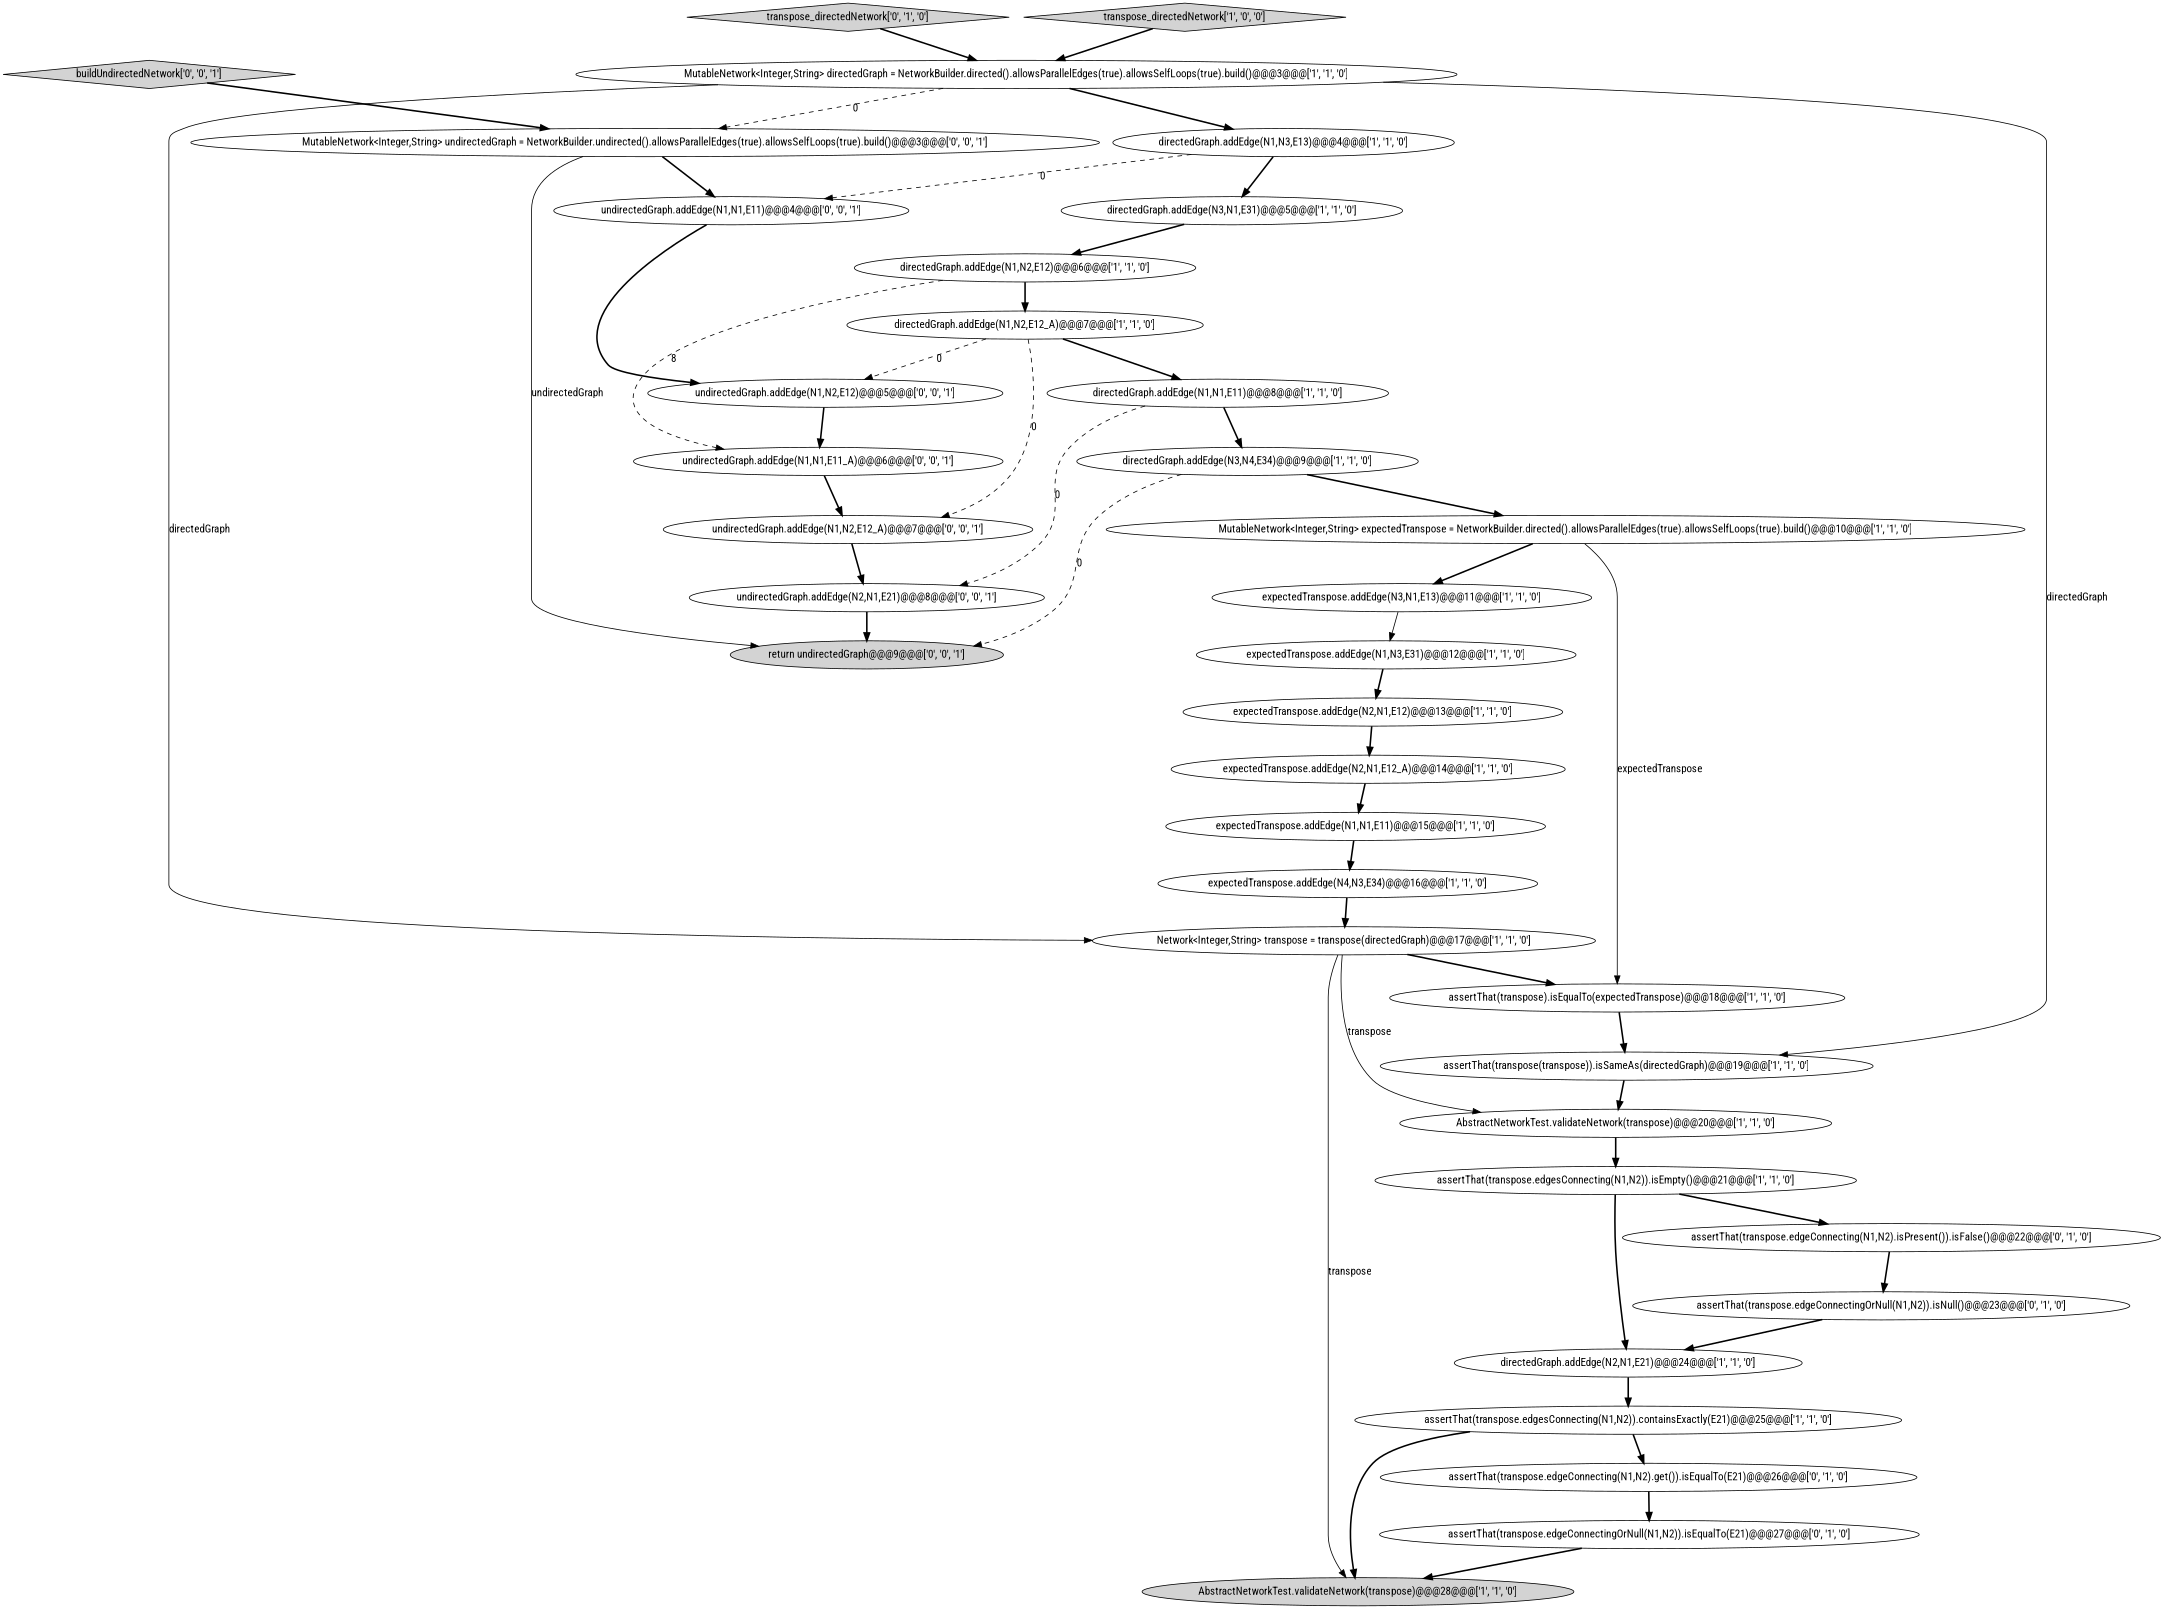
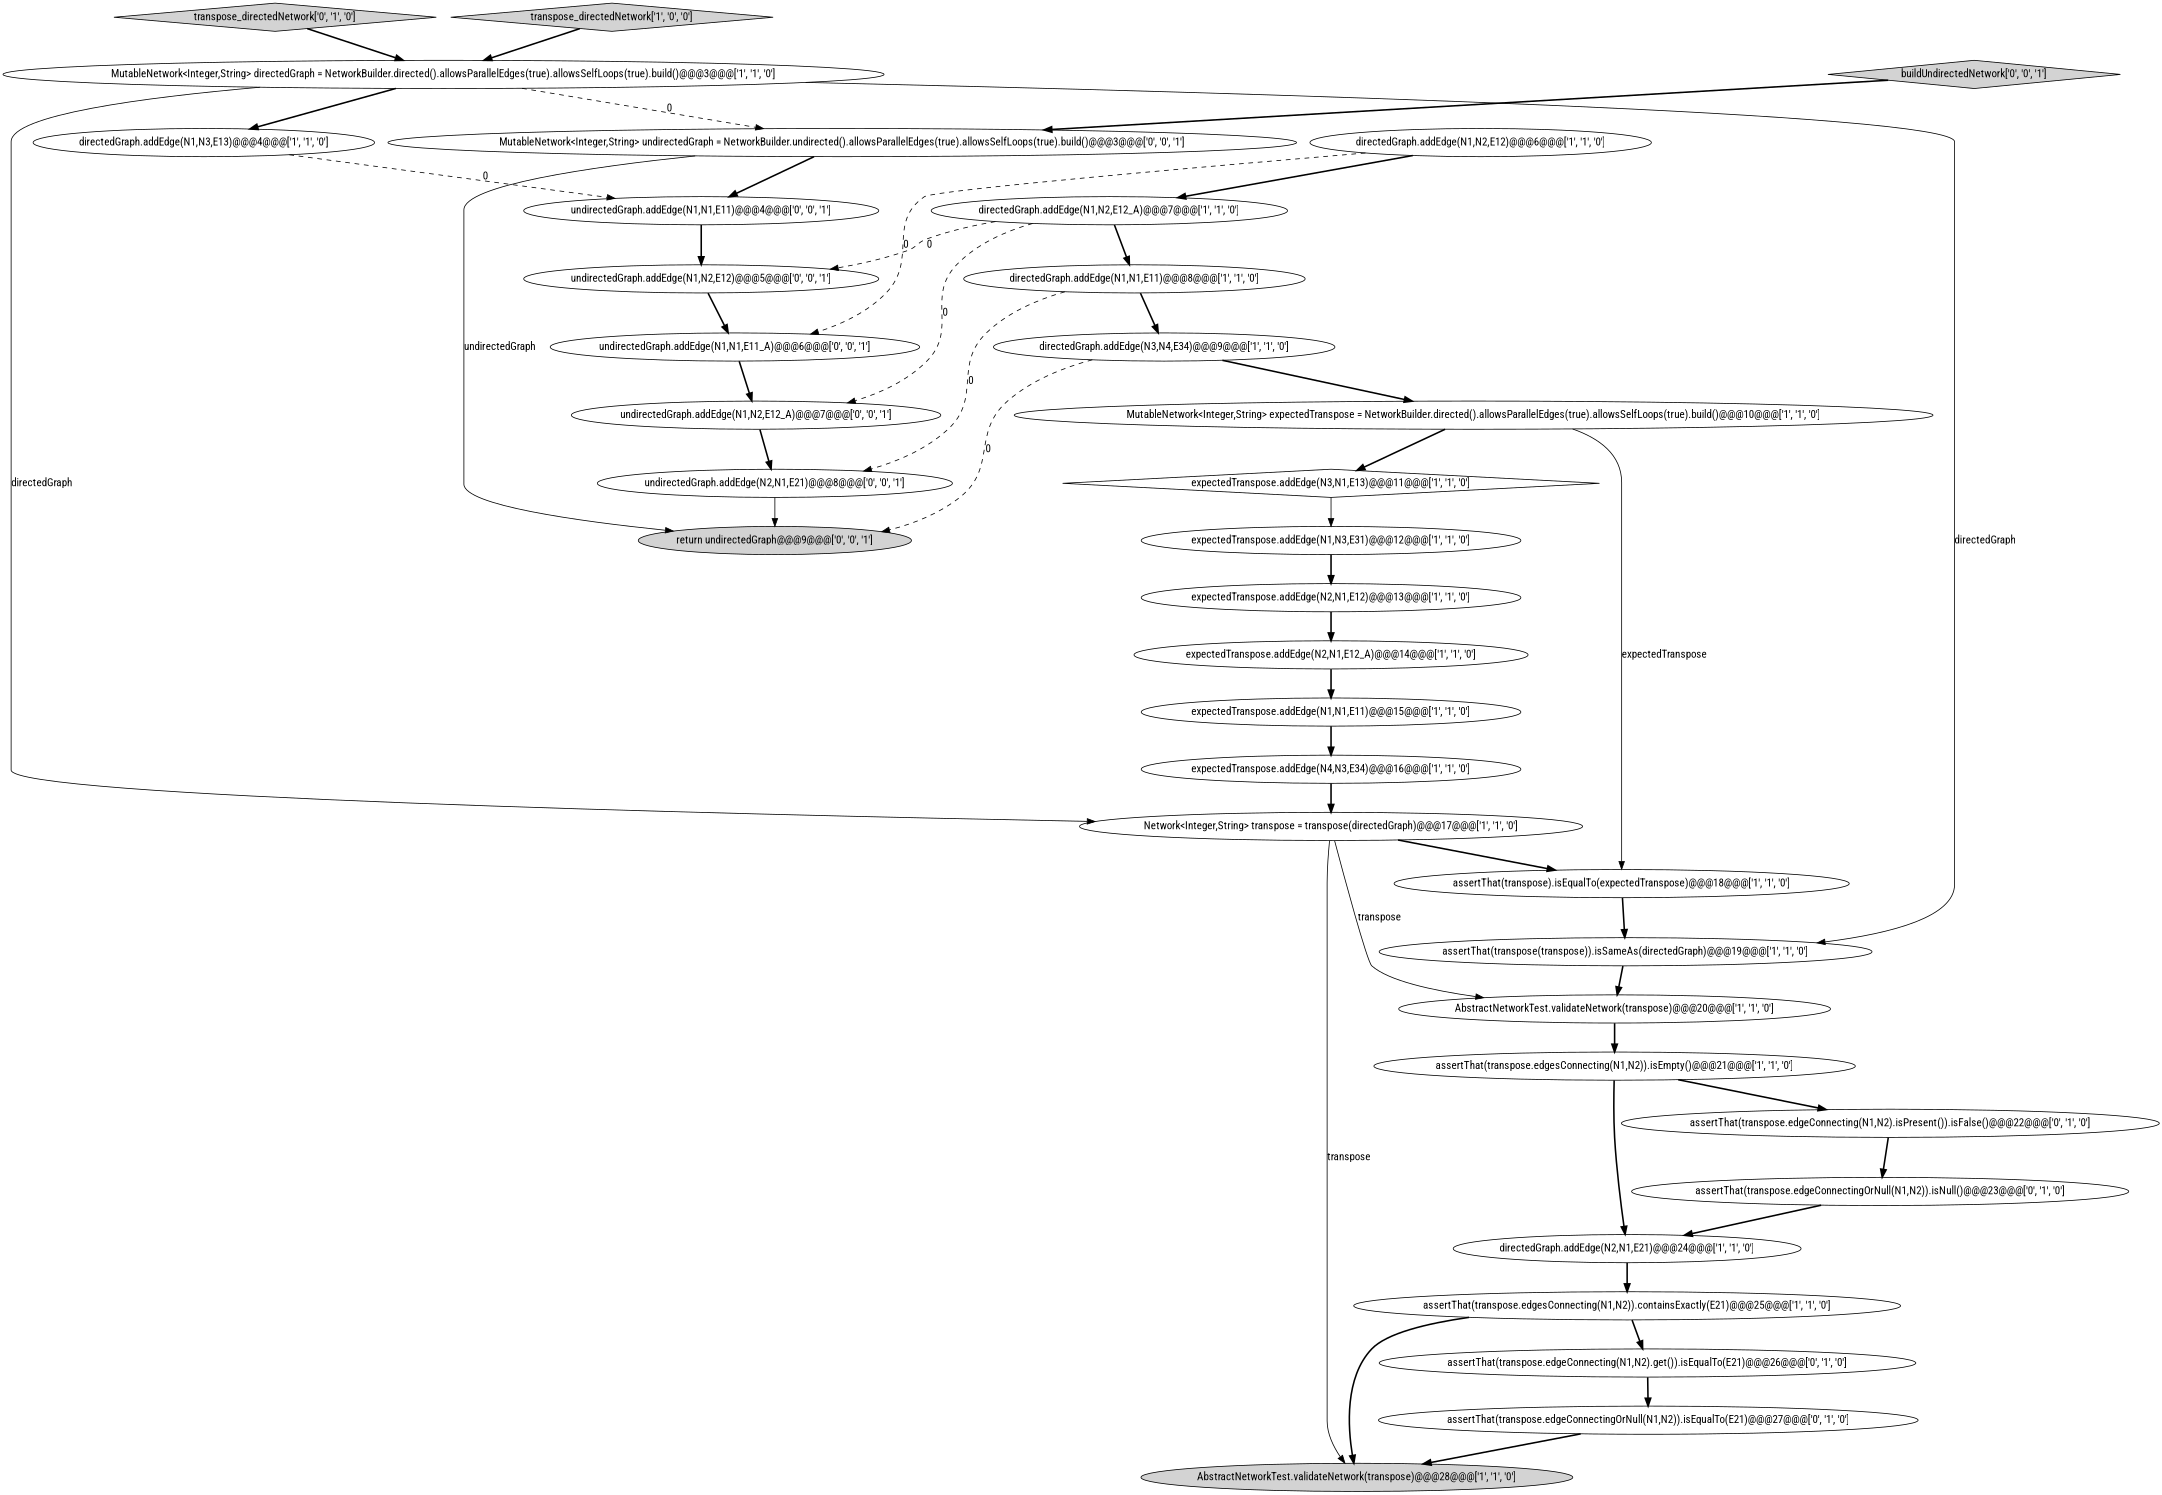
node "directedGraph.addEdge(N3,N1,E31)@@@5@@@['1', '1', '0']": removed
edge "directedGraph.addEdge(N1,N2,E12)@@@6@@@['1', '1', '0']" -> "undirectedGraph.addEdge(N1,N1,E11_A)@@@6@@@['0', '0', '1']": label "8" -> "0"
node "expectedTranspose.addEdge(N3,N1,E13)@@@11@@@['1', '1', '0']": shape ellipse -> diamond
edge "undirectedGraph.addEdge(N2,N1,E21)@@@8@@@['0', '0', '1']" -> "return undirectedGraph@@@9@@@['0', '0', '1']": style bold -> solid
